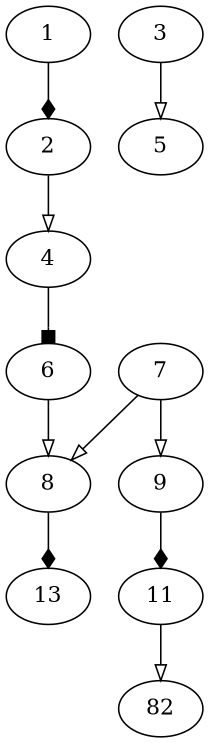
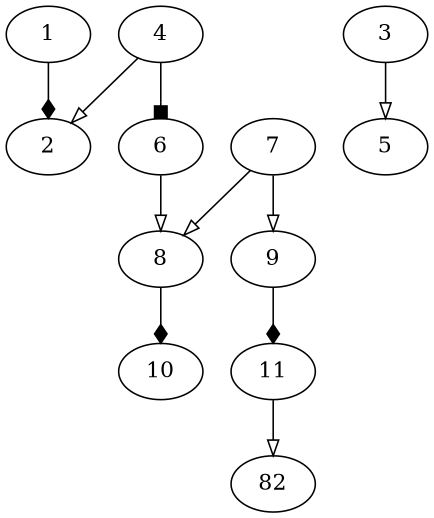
edge "2" -> "4": reversed
node "13": label "13" -> "10"
